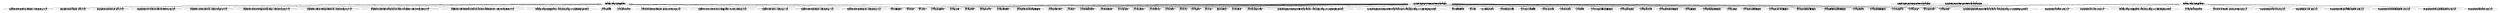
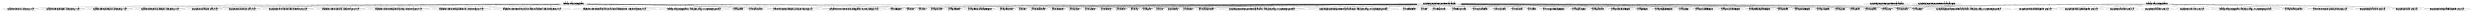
node "org.io.FileInputStream": label "org.io.FileInputStream" -> "java.io.FileInputStream"
node "java.lang.NumberFormatException": removed
